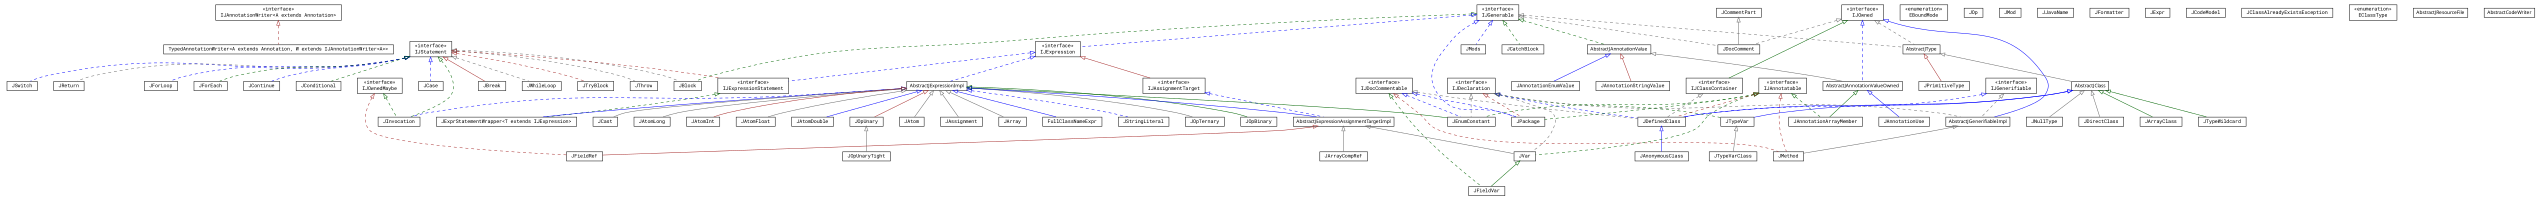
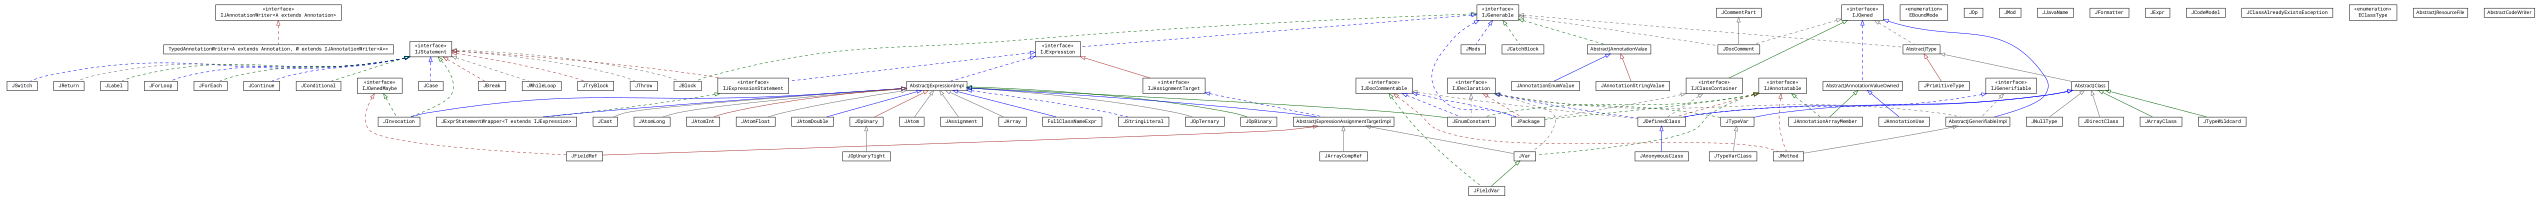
edge "AbstractJAnnotationValueOwned" -> "AbstractJAnnotationValue": removed
edge "JBreak" -> "IJStatement": style solid -> dashed
node "JLabel": added
edge "JInvocation" -> "AbstractJExpressionImpl": style dashed -> solid
edge "JPackage" -> "IJClassContainer": added
